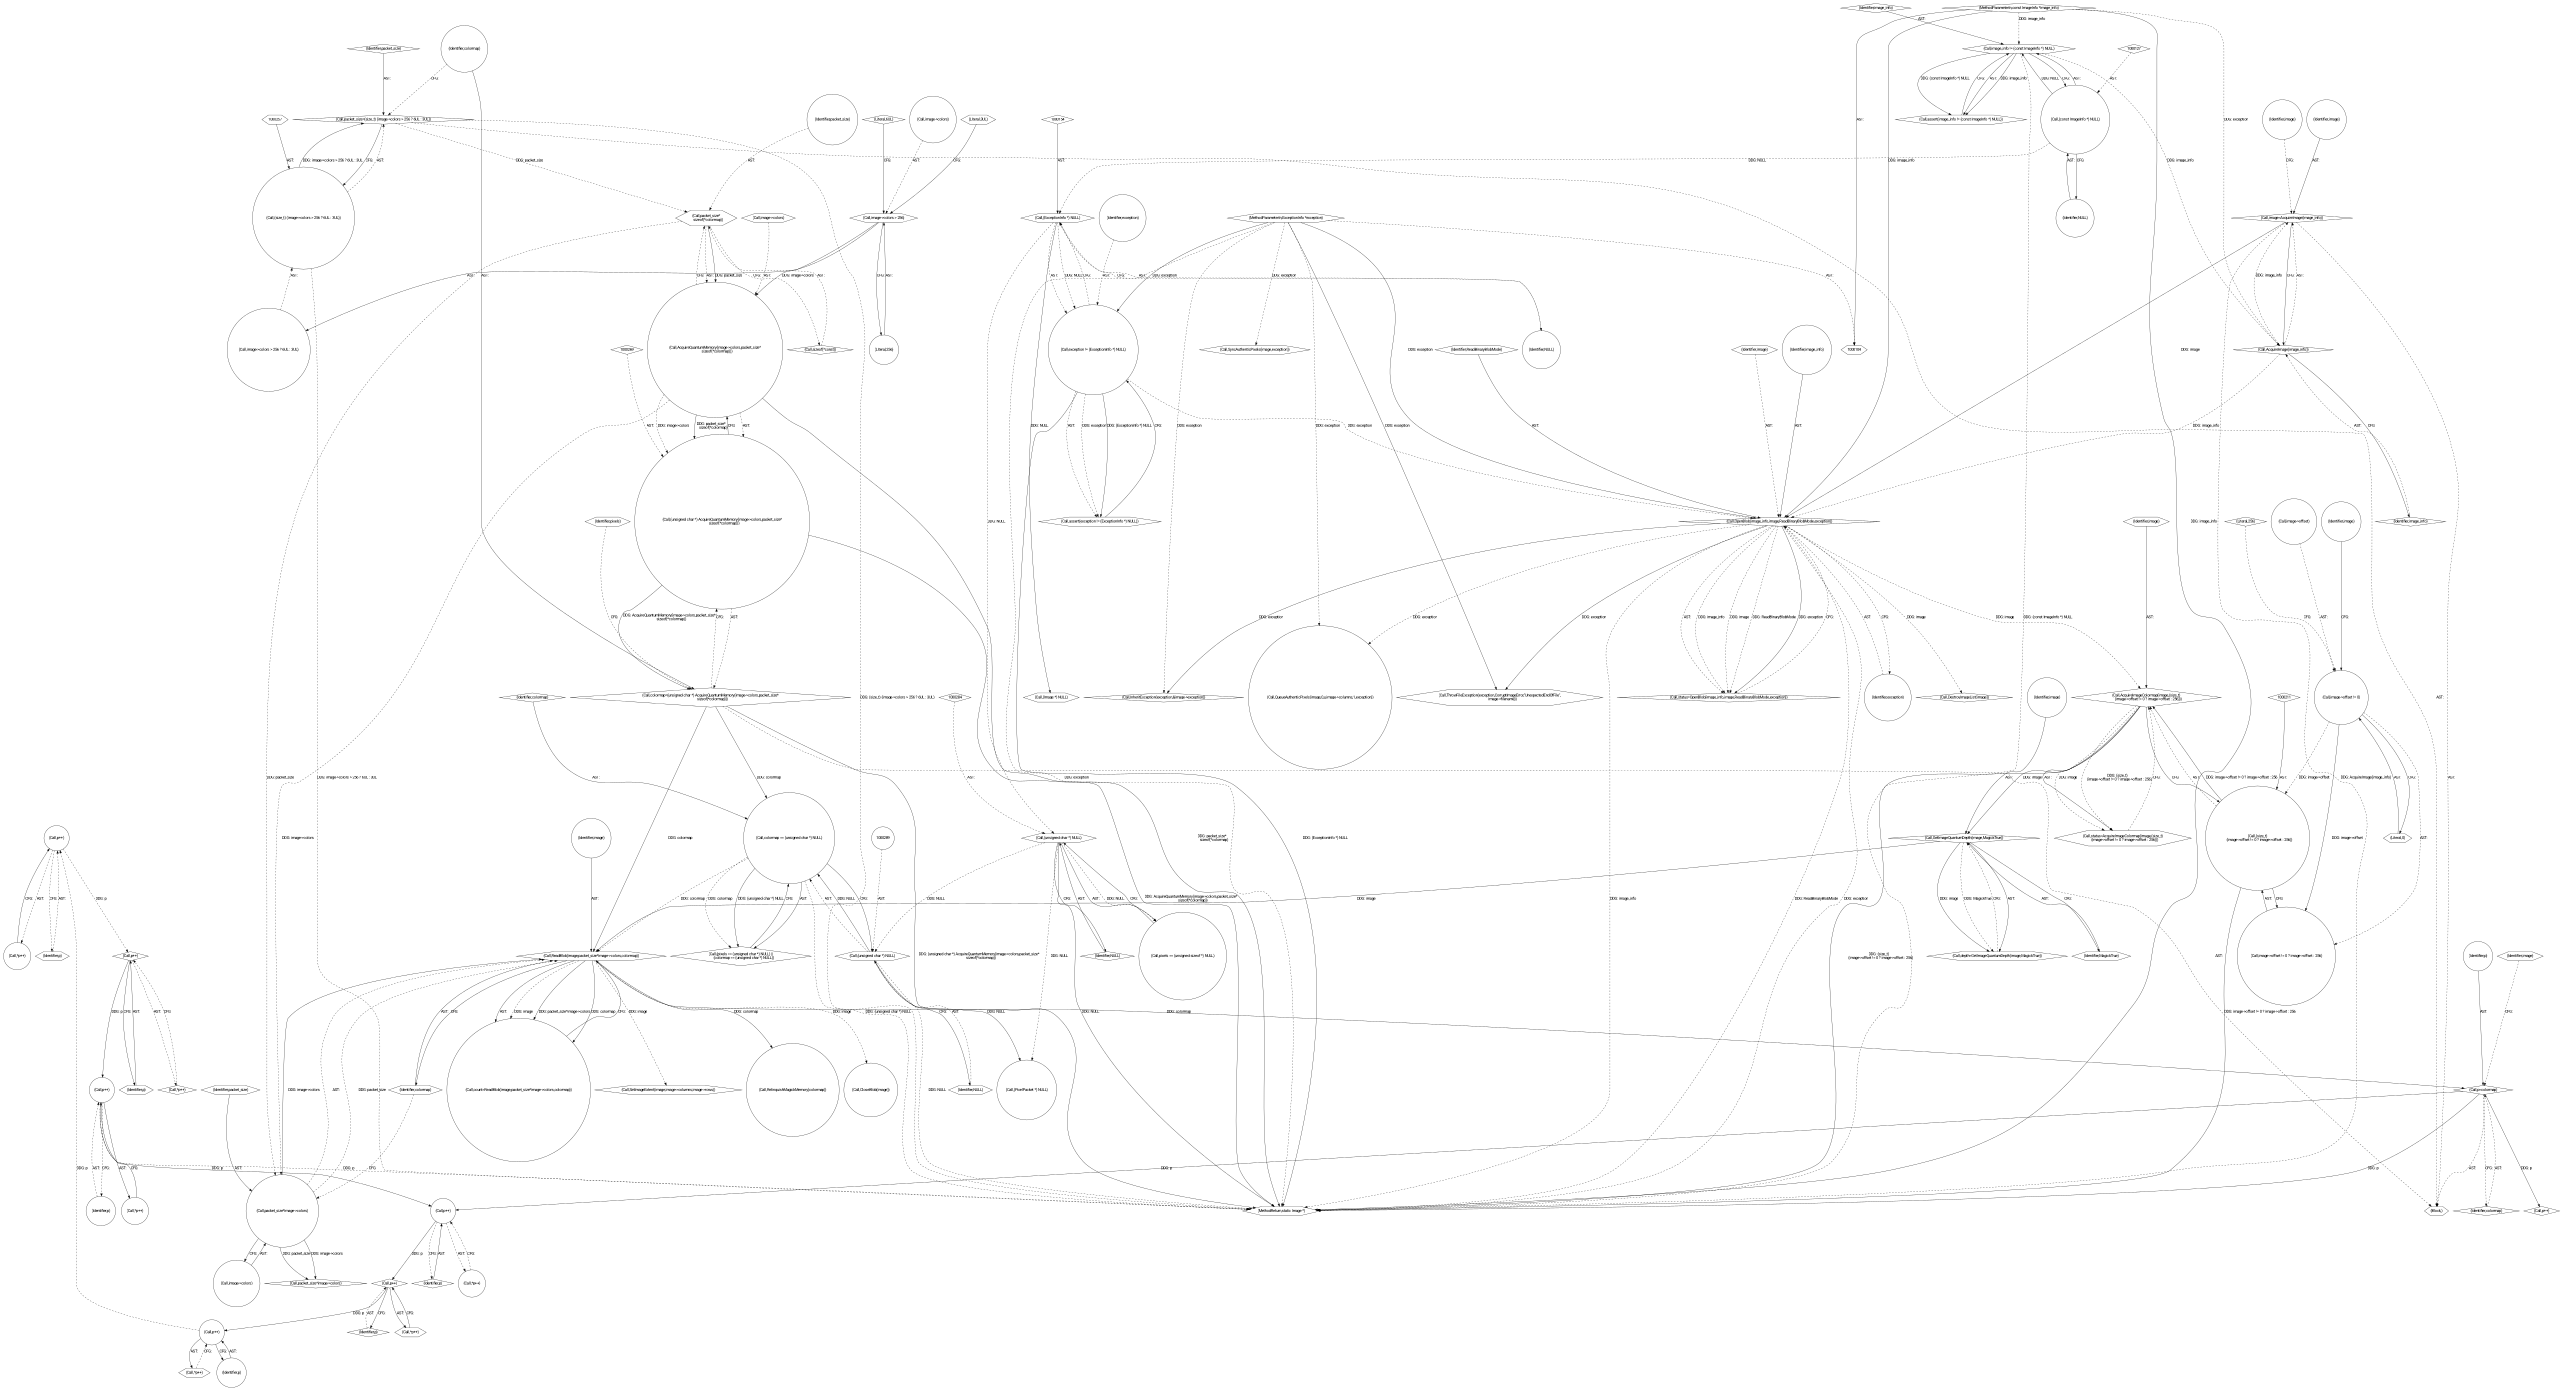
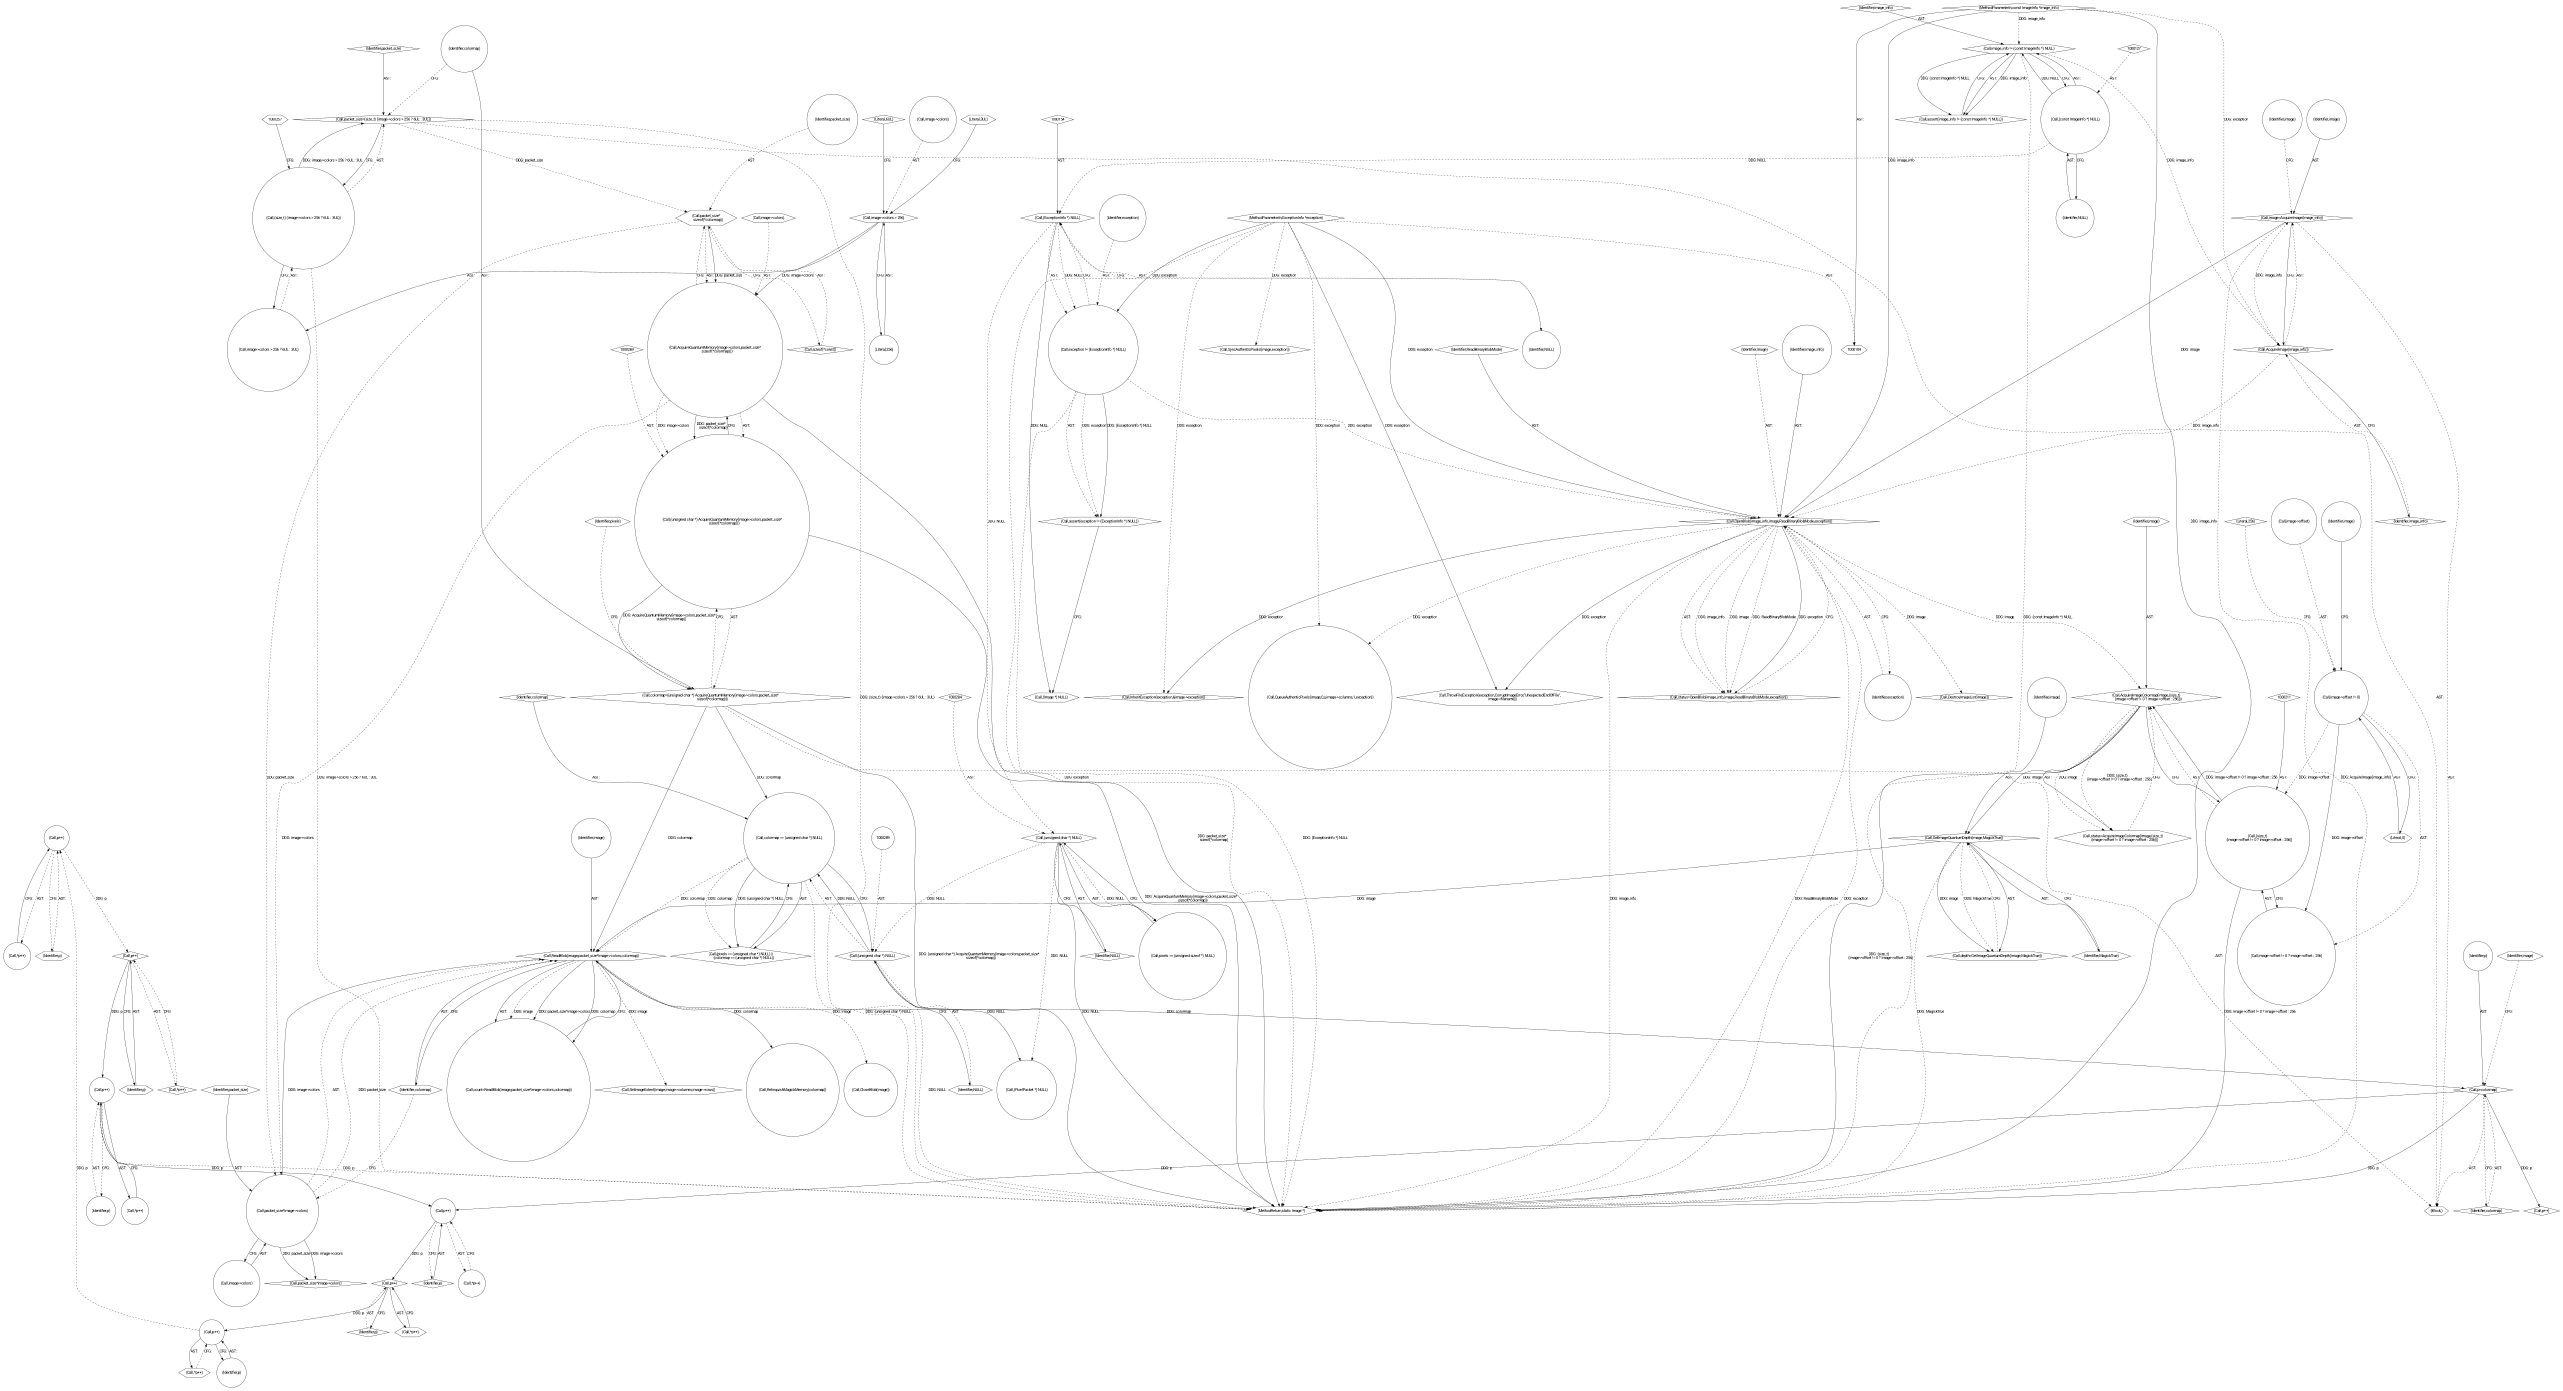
edge "1000257" -> "(Call,(size_t) (image->colors > 256 ? 6UL : 3UL))": label "AST: " -> "CFG: "
edge "(Call,(size_t) (image->colors > 256 ? 6UL : 3UL))" -> "(Call,image->colors > 256 ? 6UL : 3UL)": added, label "CFG:"
edge "(Call,assert(exception != (ExceptionInfo *) NULL))" -> "(Call,exception != (ExceptionInfo *) NULL)": now "(Call,assert(exception != (ExceptionInfo *) NULL))" -> "(Call,(Image *) NULL)"
edge "(Call,exception != (ExceptionInfo *) NULL)" -> "(MethodReturn,static Image *)": style solid -> dashed
edge "(Call,GetImageQuantumDepth(image,MagickTrue))" -> "(MethodReturn,static Image *)": added, label "DDG: MagickTrue"
